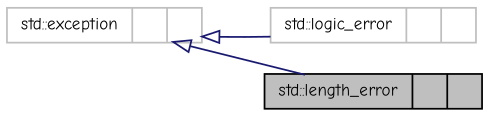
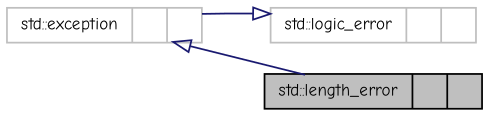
edge "std::logic_error" -> "std::exception": reversed
